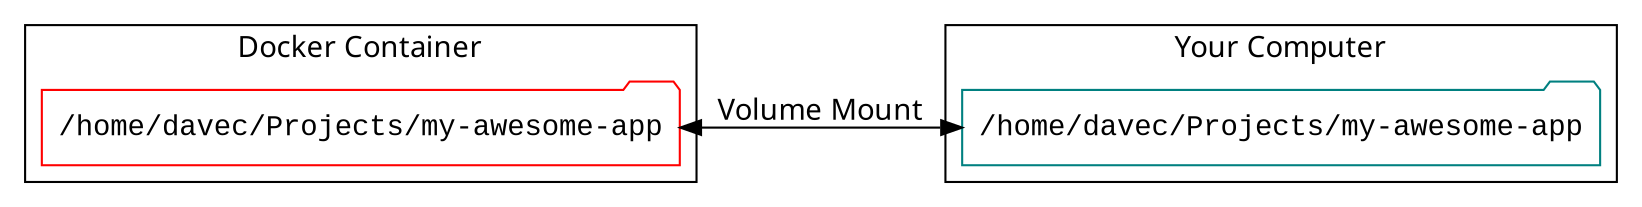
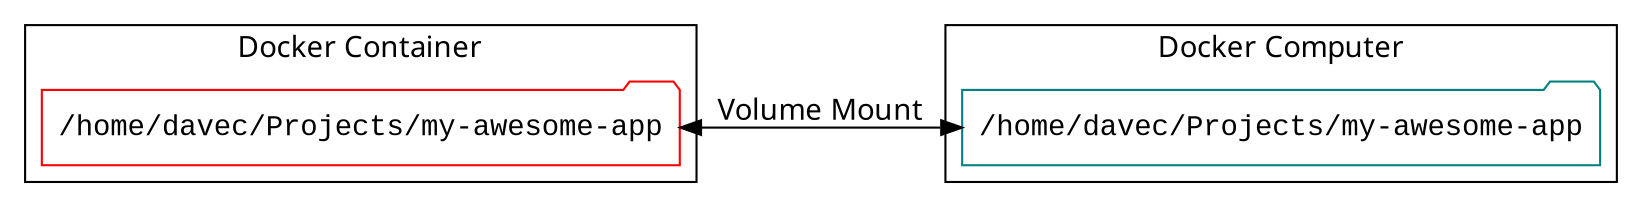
cluster "Your Computer": label "Your Computer" -> "Docker Computer"
